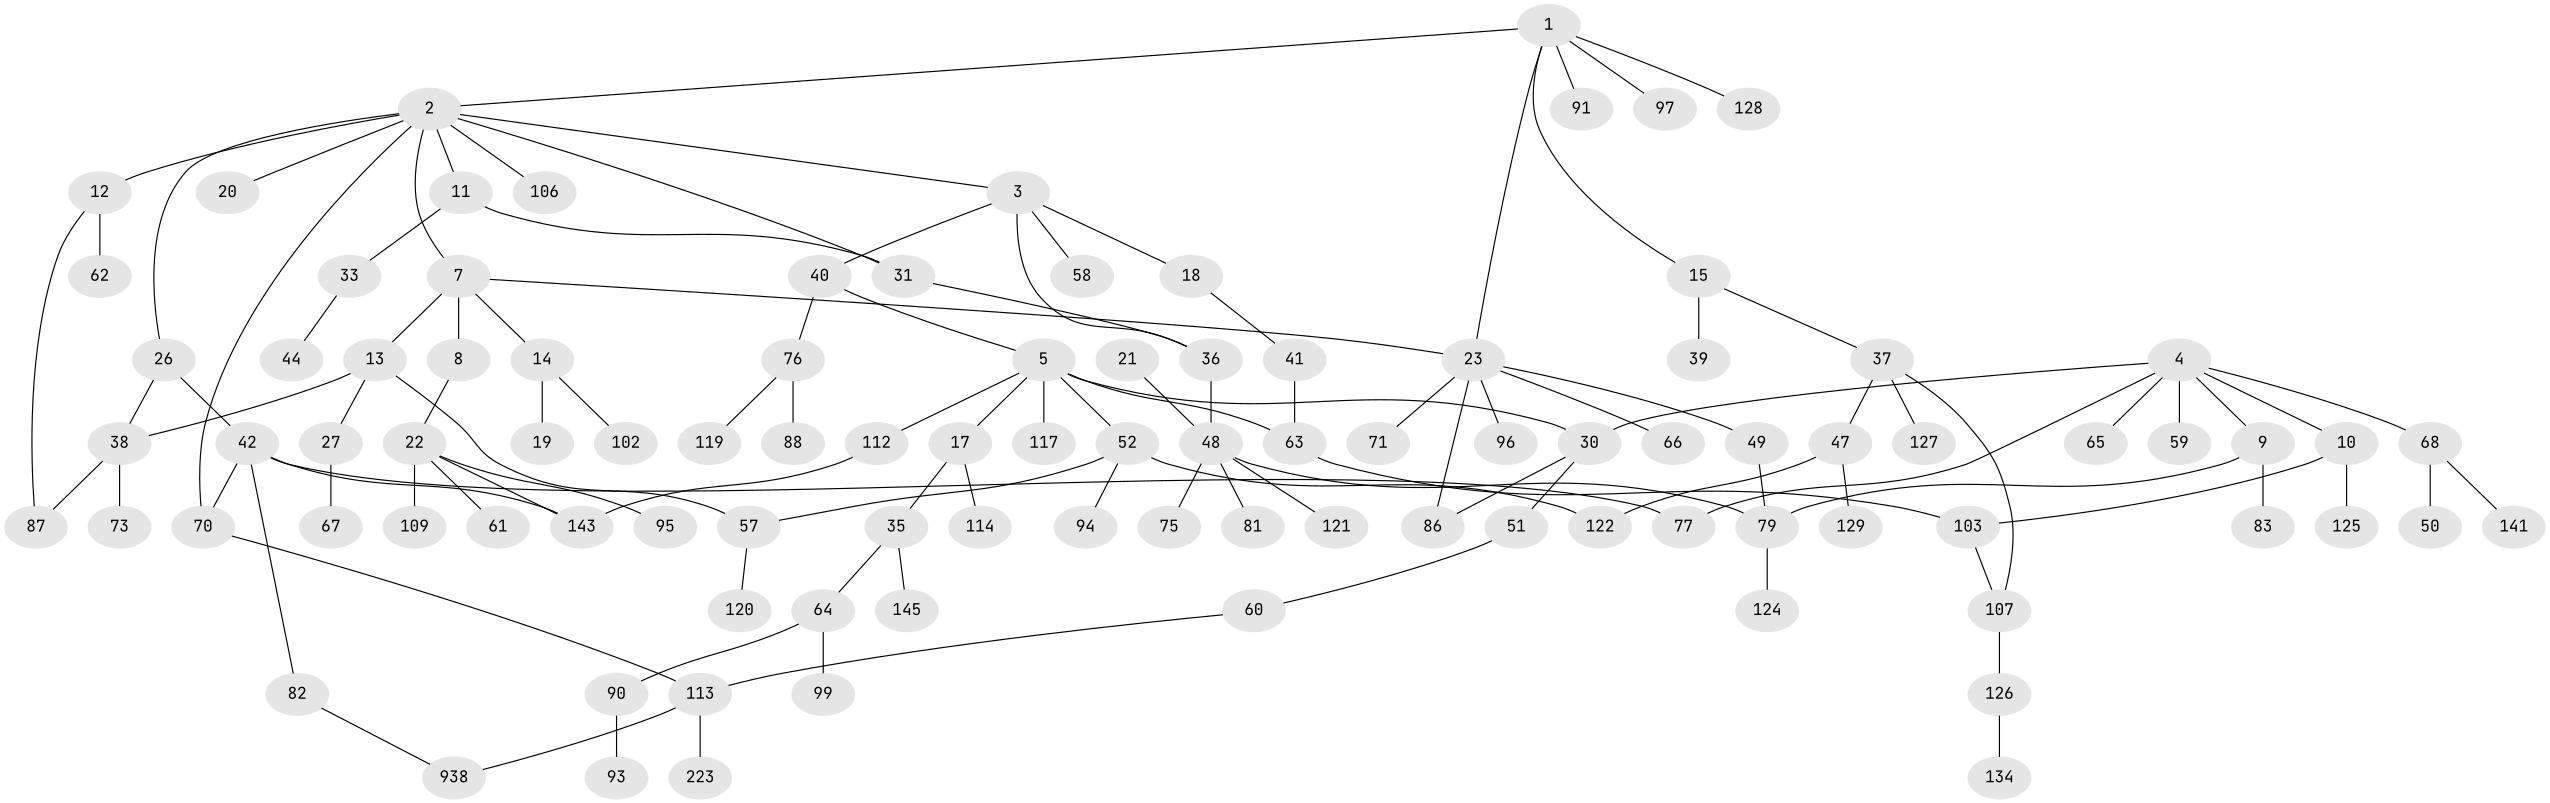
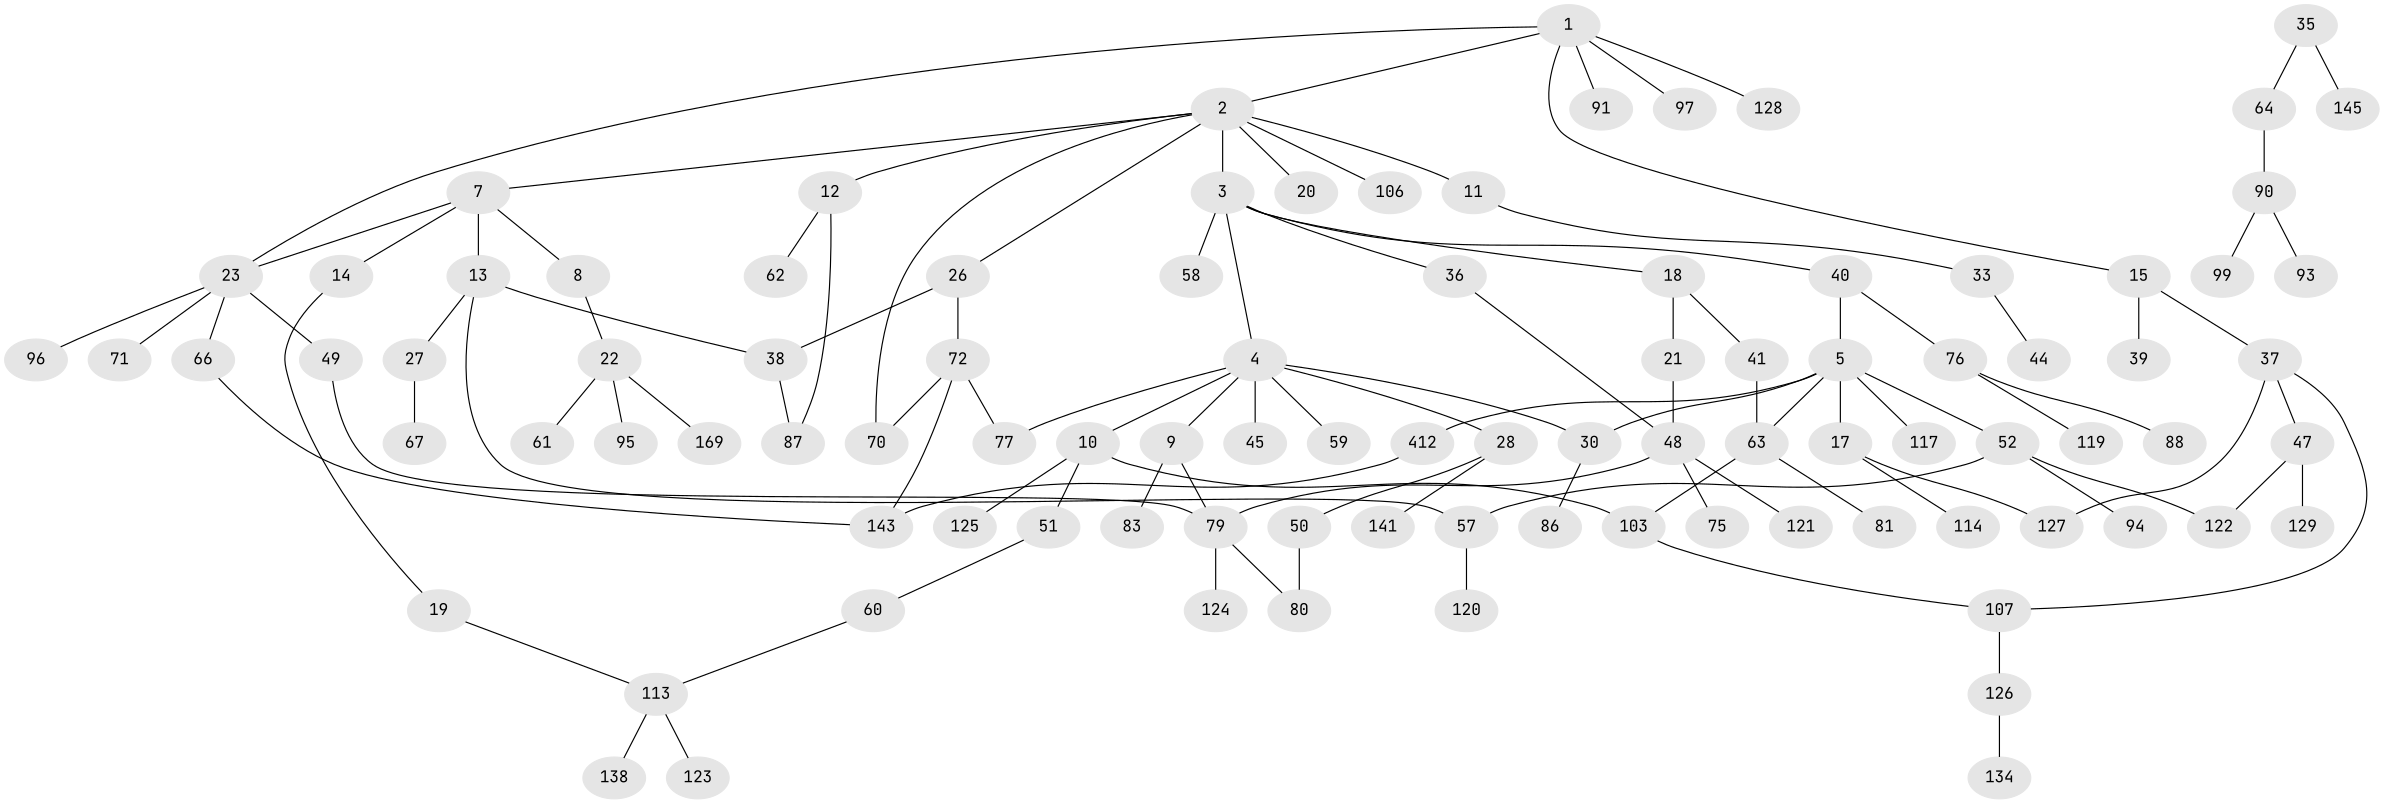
node "31": removed
edge "3" -- "4": added
edge "18" -- "21": added
node "42": label "42" -> "72"
node "102": removed
node "112": label "112" -> "412"
edge "23" -- "86": removed
node "65": label "65" -> "45"
node "68": label "68" -> "28"
edge "30" -- "51": now "10" -- "51"
edge "17" -- "35": now "17" -- "127"
edge "22" -- "143": now "66" -- "143"
edge "48" -- "81": now "63" -- "81"
node "73": removed
node "109": label "109" -> "169"
edge "70" -- "113": now "19" -- "113"
node "80": added
edge "64" -- "99": now "90" -- "99"
node "82": removed
node "938": label "938" -> "138"
node "223": label "223" -> "123"
